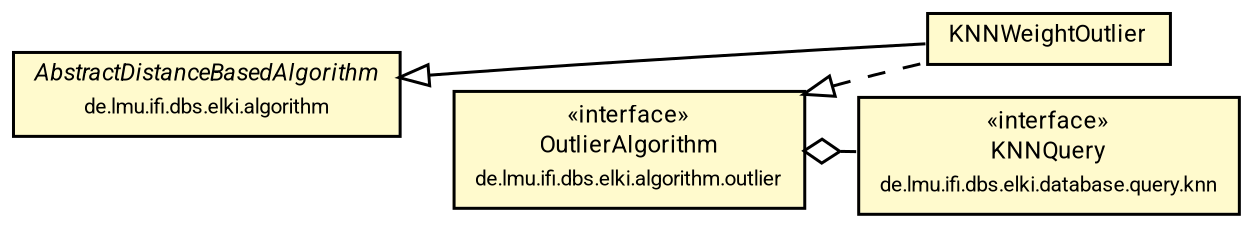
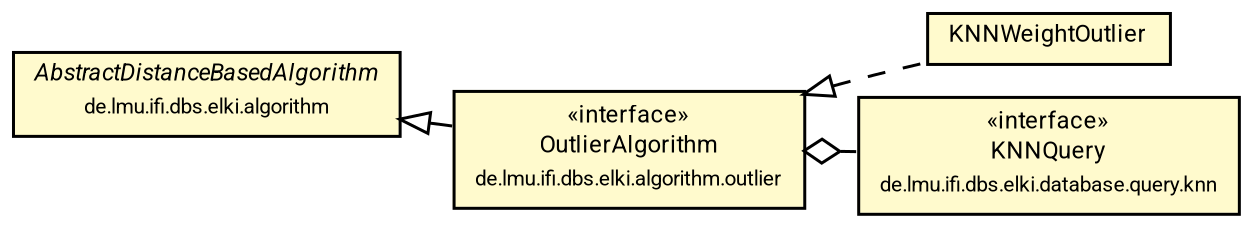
edge "KNNWeightOutlier" -> "AbstractDistanceBasedAlgorithm": now "OutlierAlgorithm" -> "AbstractDistanceBasedAlgorithm"
